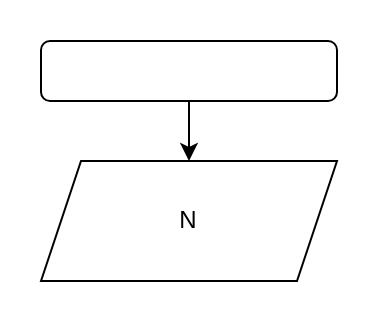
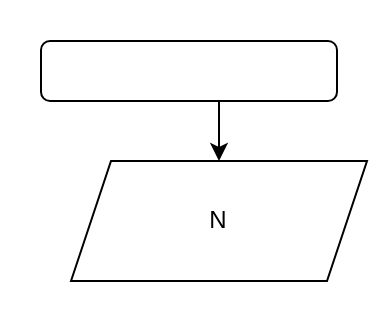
node "N": moved (189, 221) -> (219, 221)
